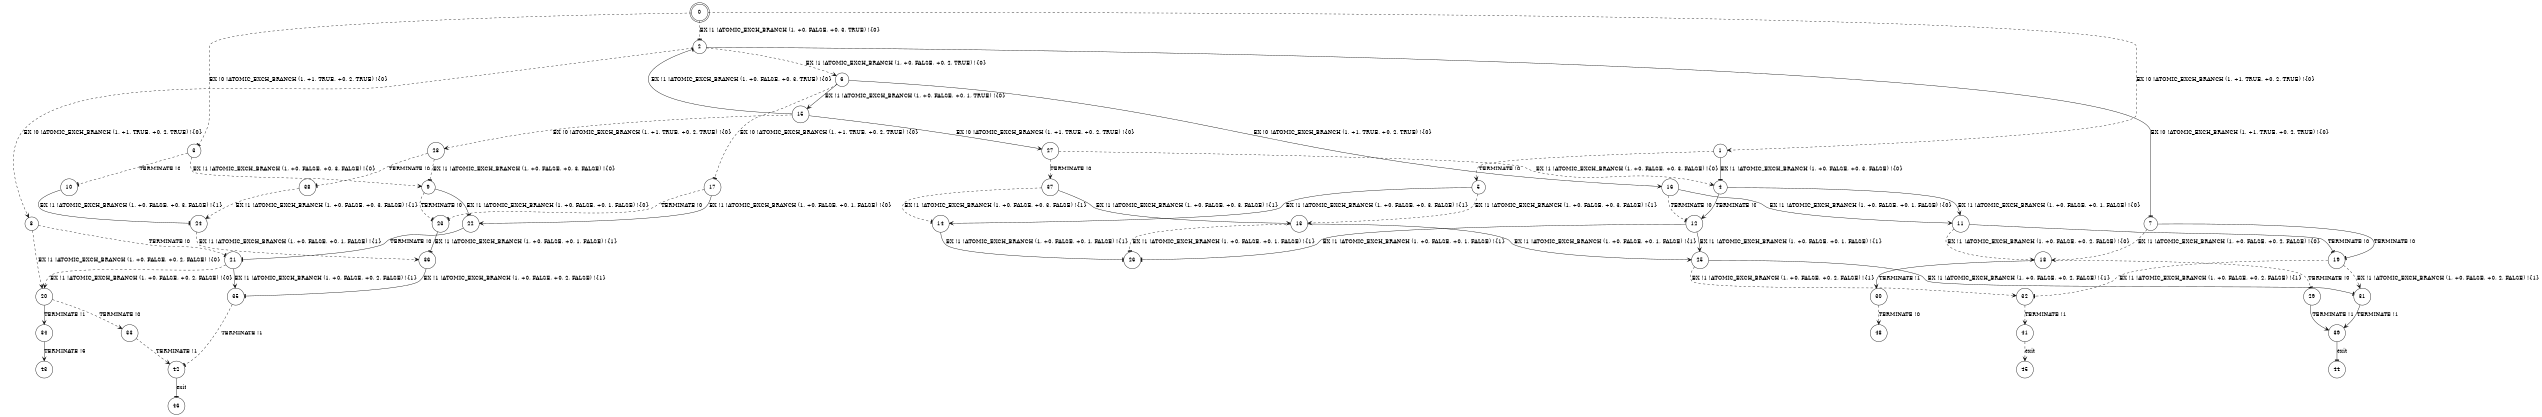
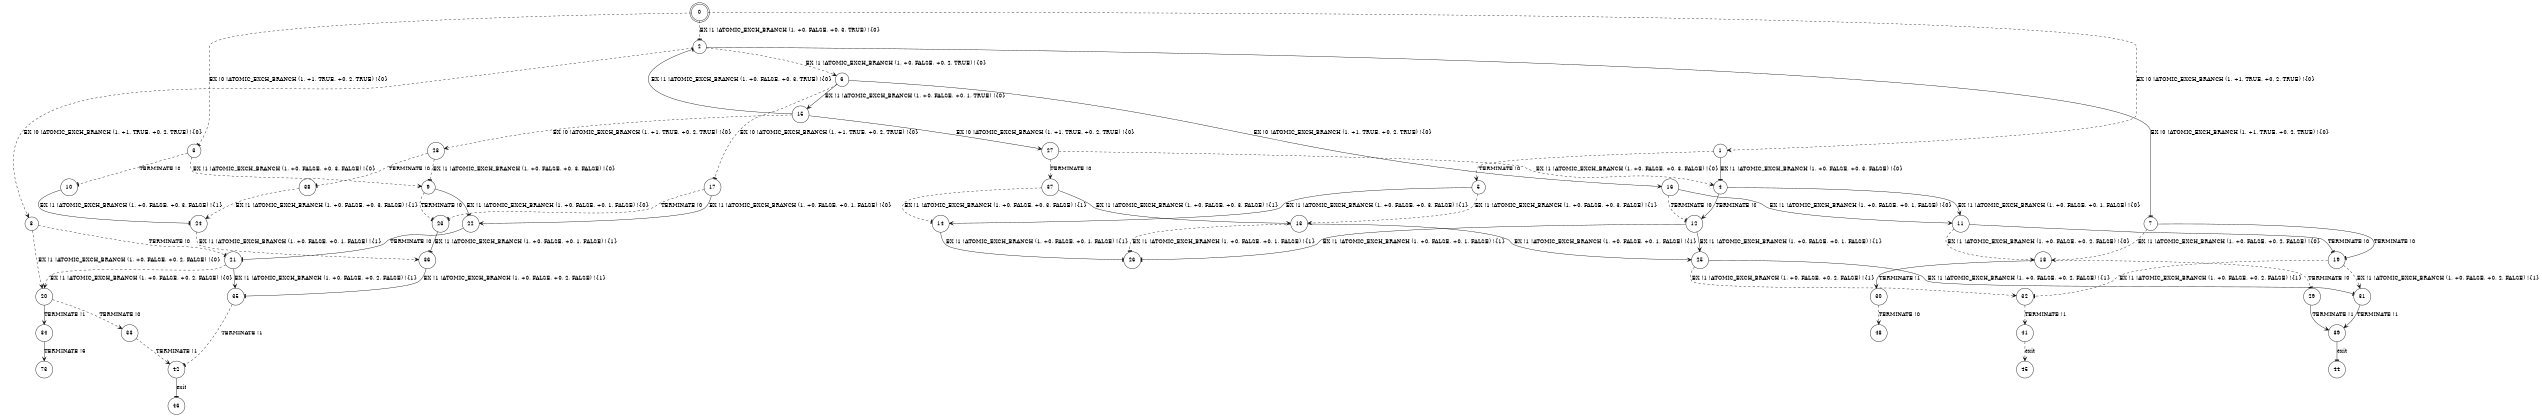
node "43": label "43" -> "73"
